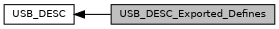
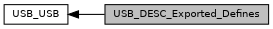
node "USB_DESC": label "USB_DESC" -> "USB_USB"
